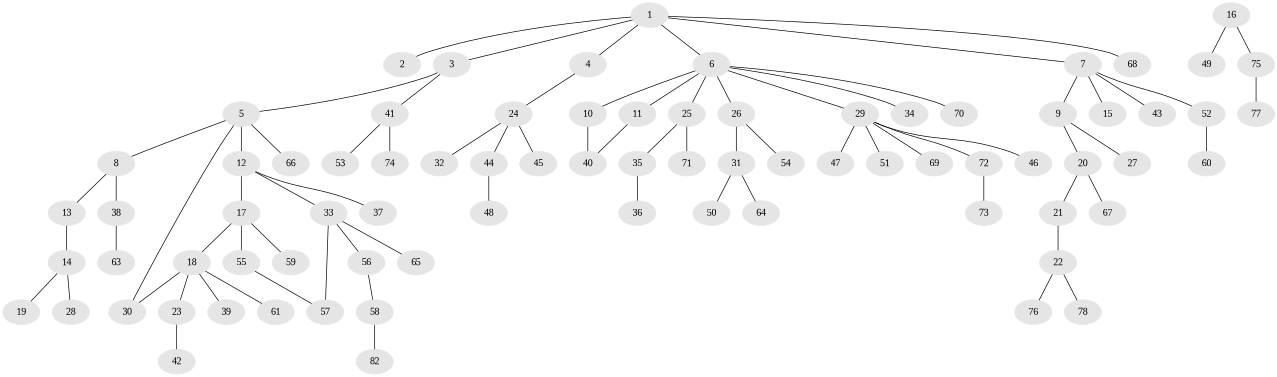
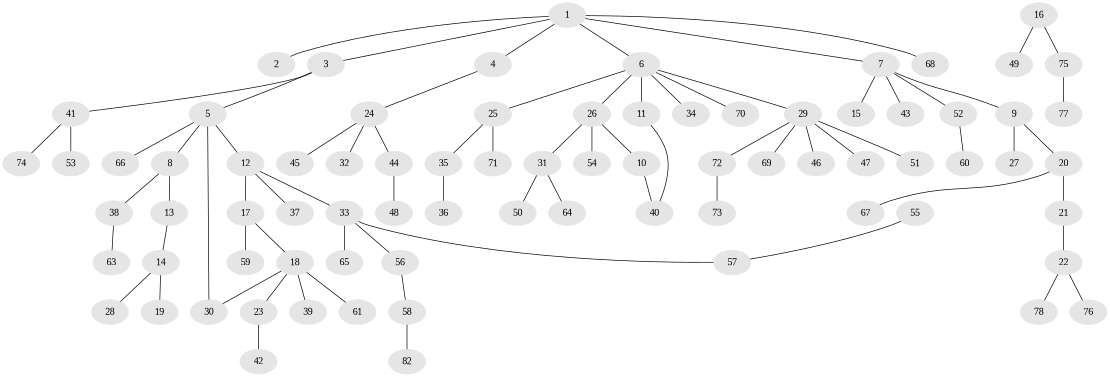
edge "6" -- "10": now "26" -- "10"
edge "17" -- "55": removed
